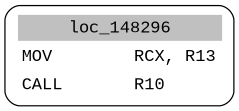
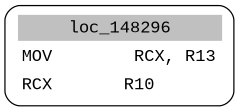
node "loc_148296": text "CALL       R10" -> "RCX       R10"
